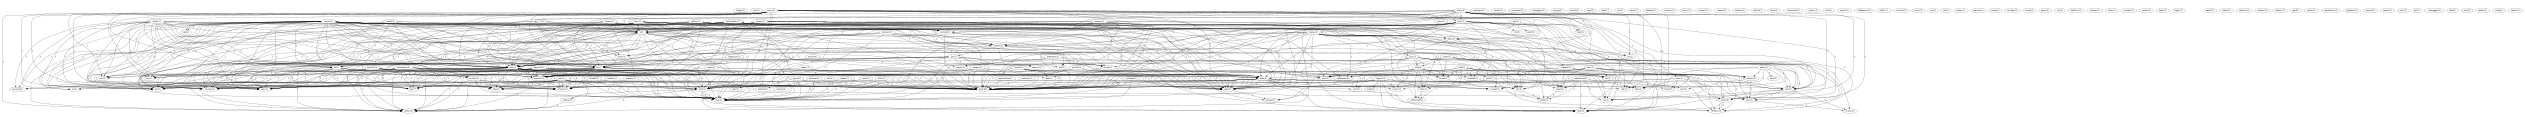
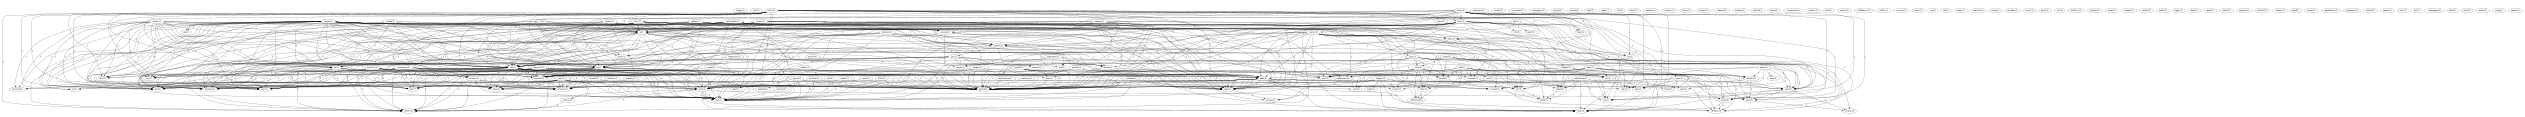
node "derek(1)": added
edge "martin(4)" -> "st(4)": now "larsson(2)" -> "st(4)"
